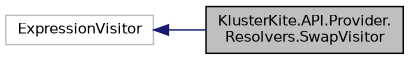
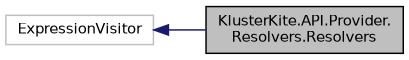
node "KlusterKite.API.Provider. Resolvers.SwapVisitor": label "KlusterKite.API.Provider. Resolvers.SwapVisitor" -> "KlusterKite.API.Provider. Resolvers.Resolvers"
